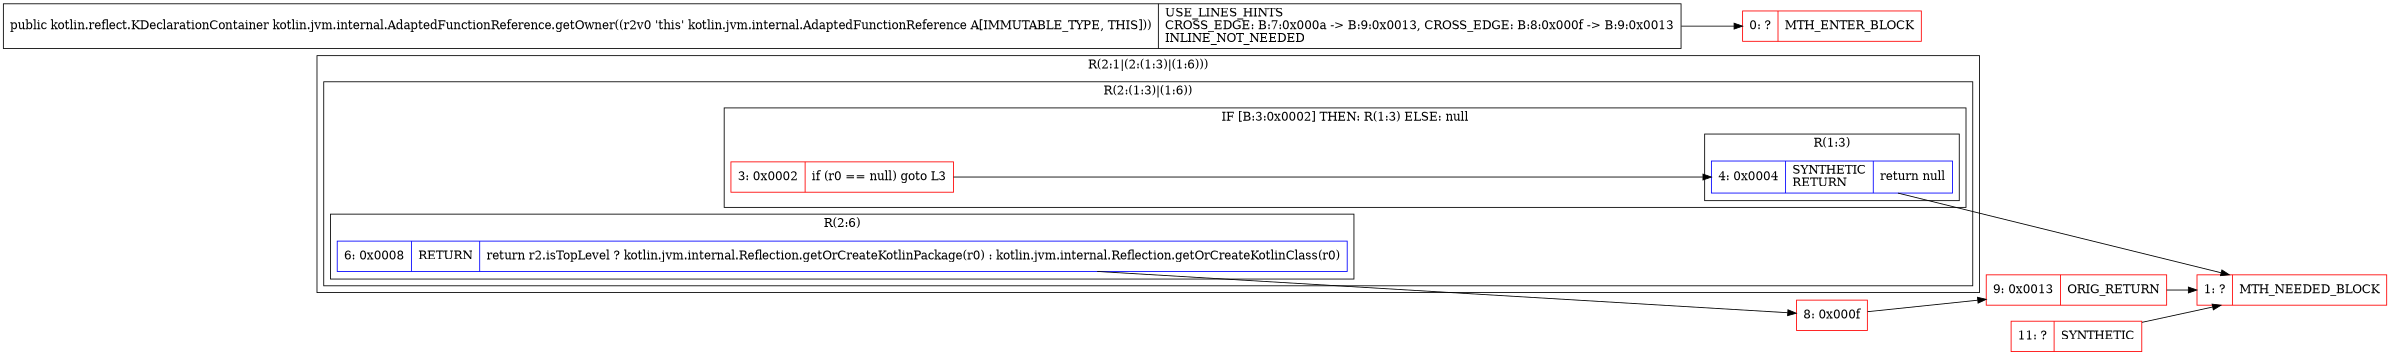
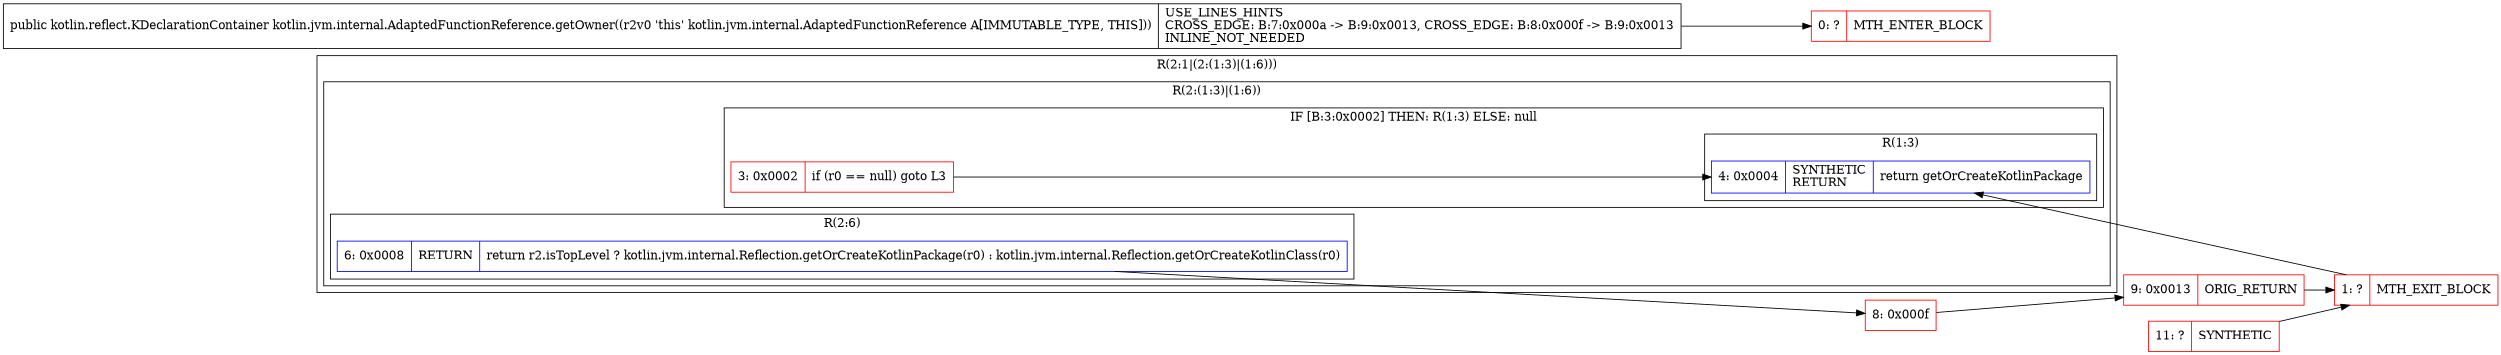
node "4: 0x0004": text "return null" -> "return getOrCreateKotlinPackage"
edge "4: 0x0004" -> "1: ?": reversed
node "1: ?": text "MTH_NEEDED_BLOCK" -> "MTH_EXIT_BLOCK"
